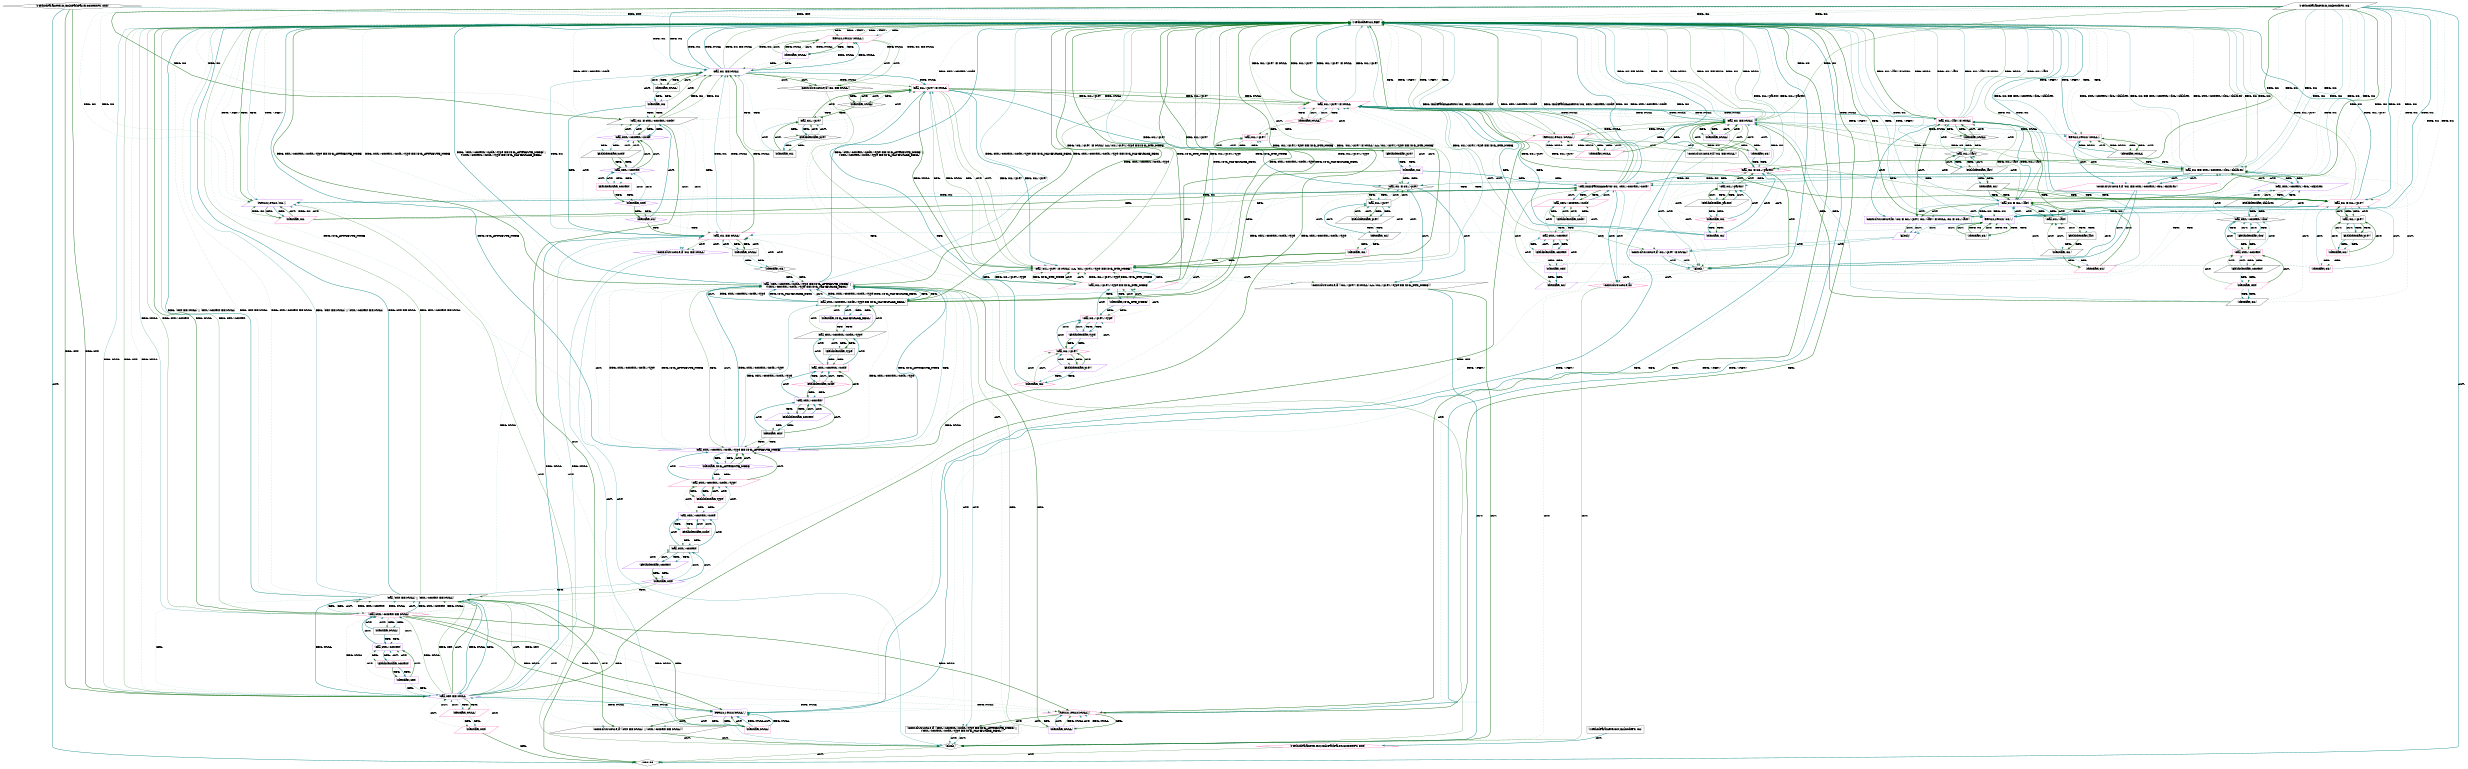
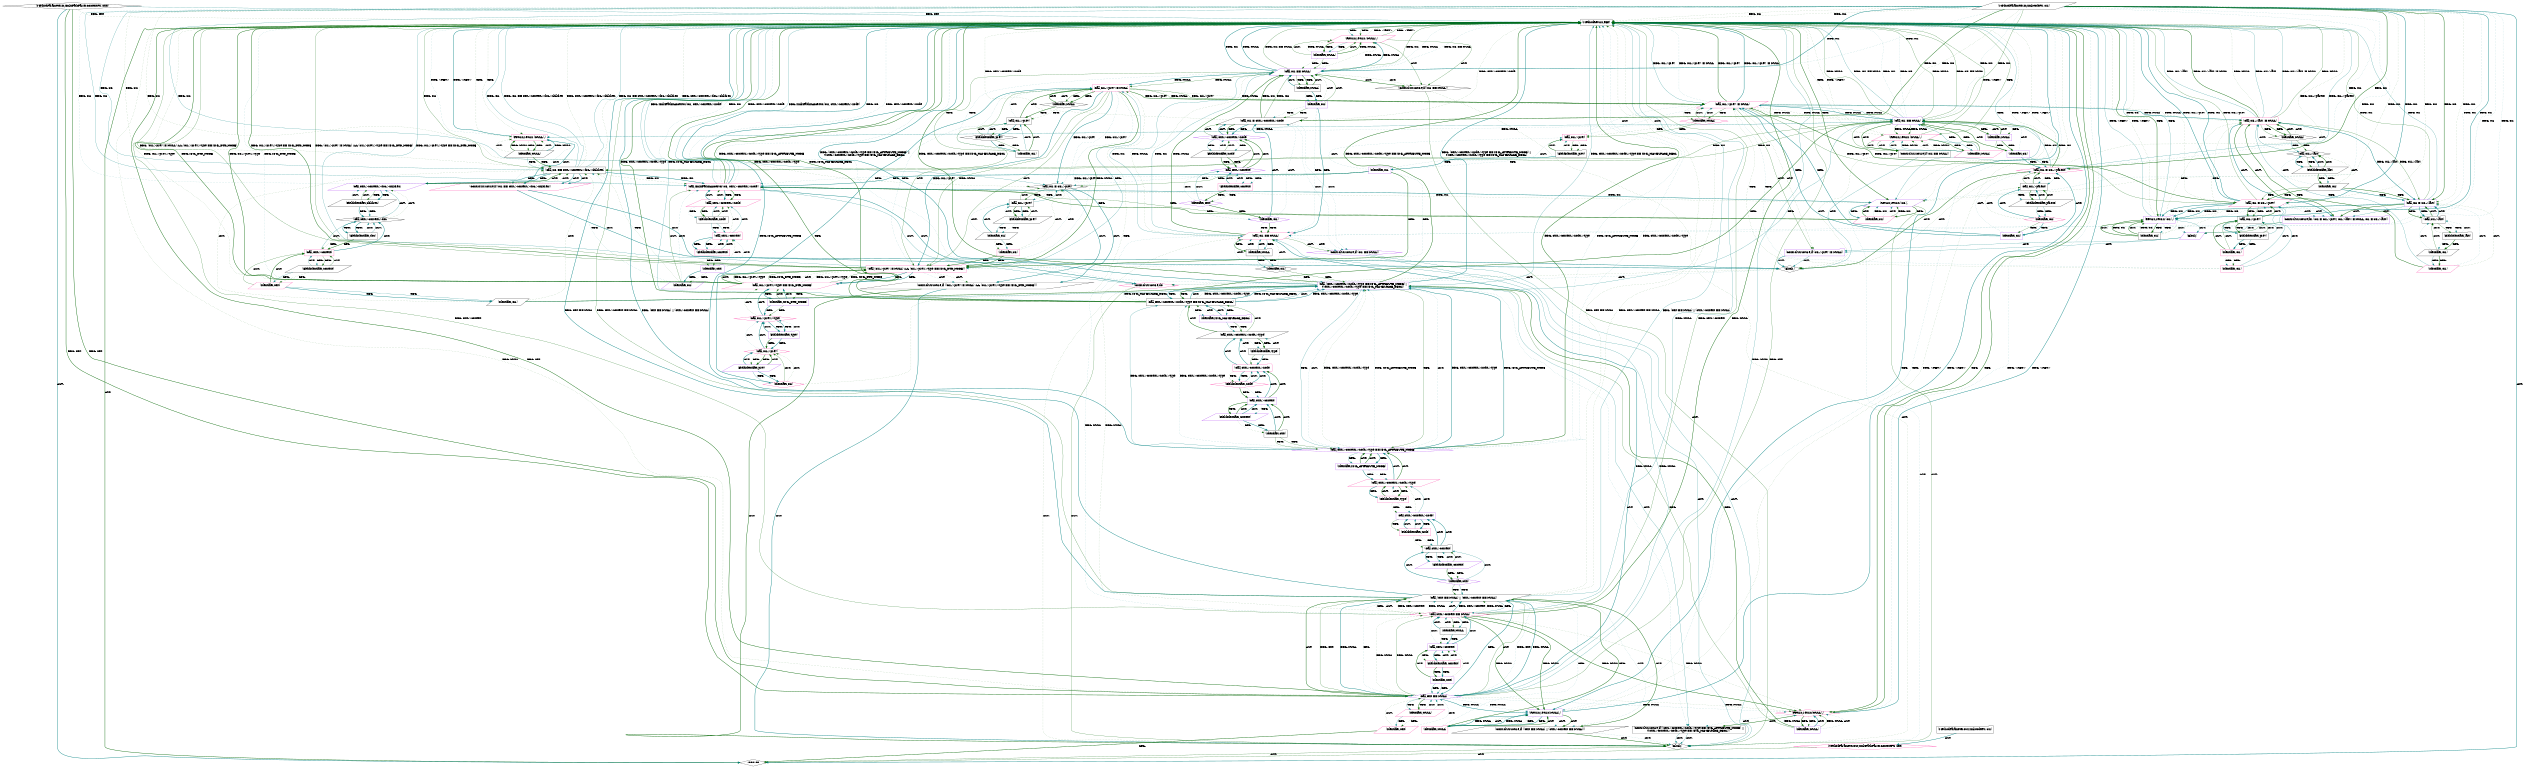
node "(Call,cur->prev->type)": shape box -> diamond
edge "(Call,cur = ctxt->context->node)" -> "1000100": now "(MethodReturn,RET)" -> "1000100"
node "(Identifier,XML_ATTRIBUTE_NODE)": shape diamond -> box
